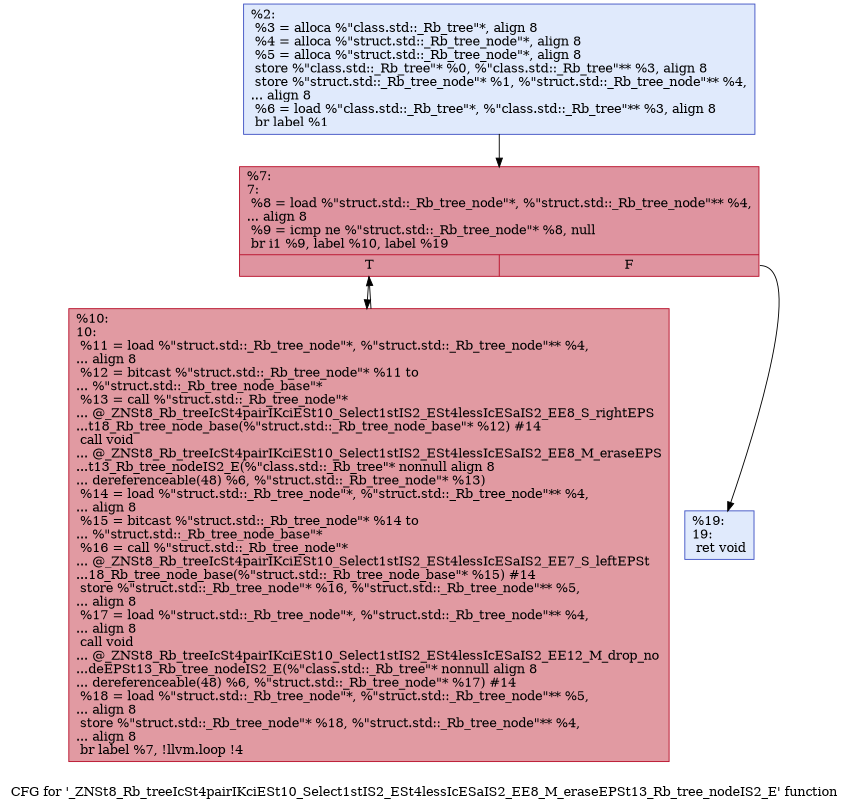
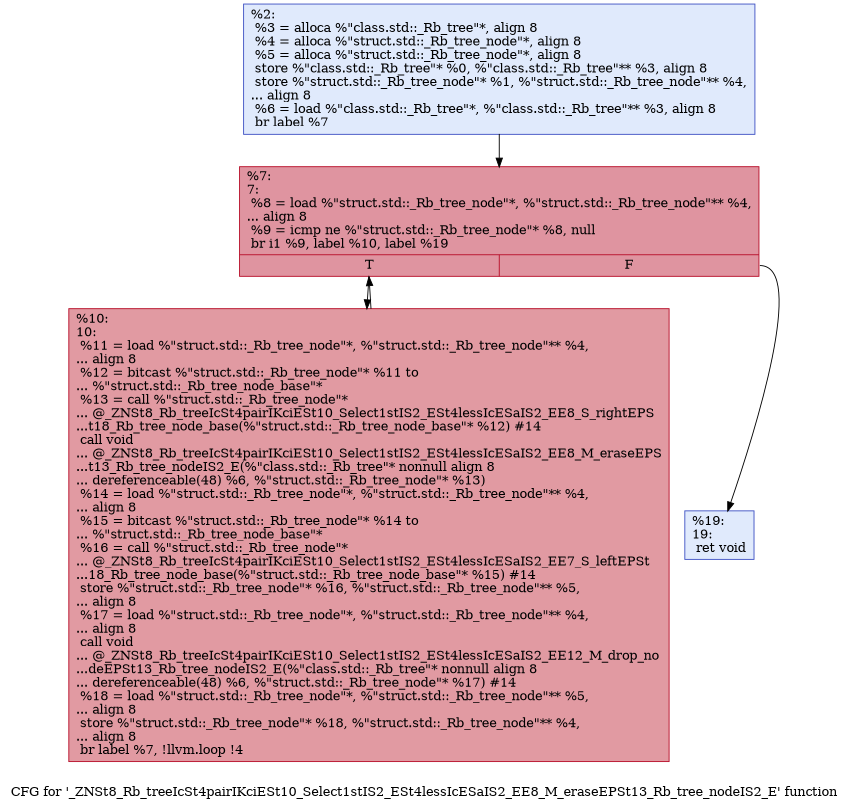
node "%2:": text "br label %1" -> "br label %7"
